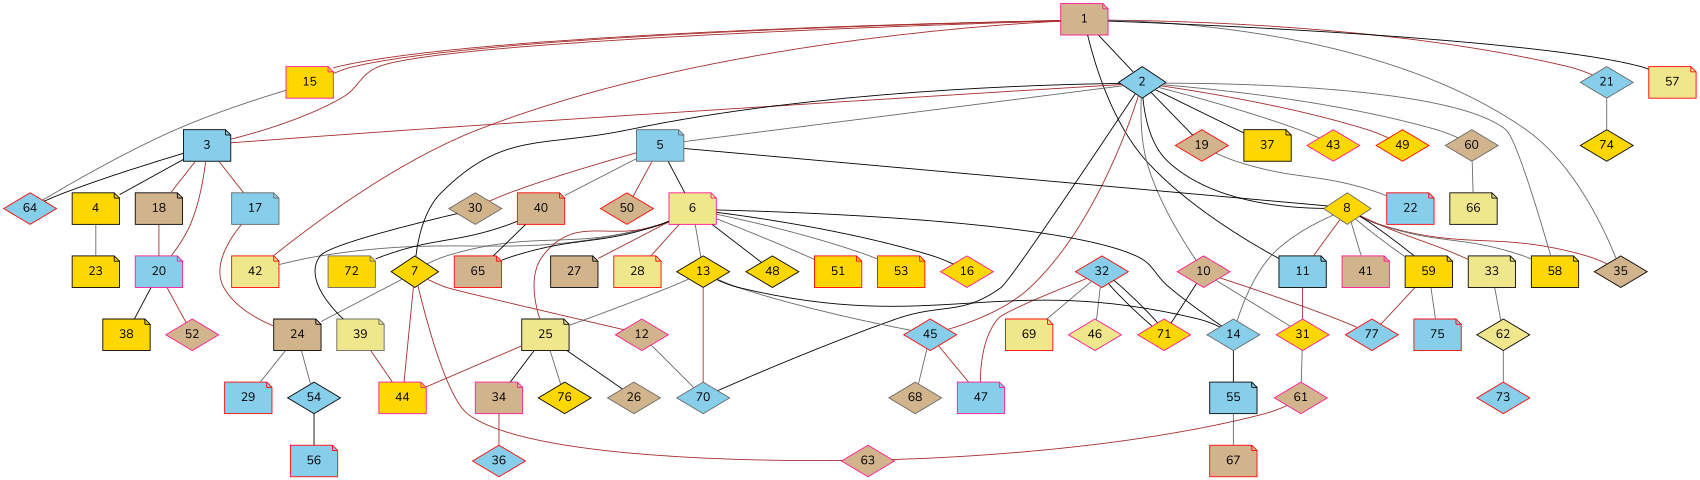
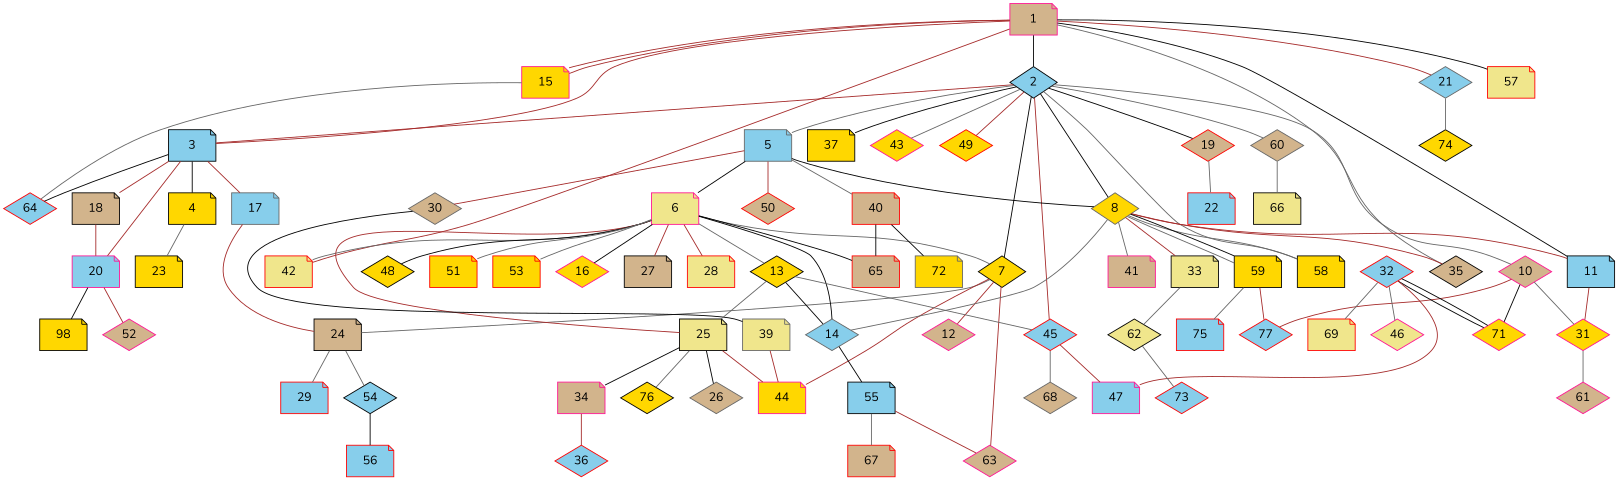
node "38": label "38" -> "98"
node "70": removed
edge "61" -- "63": now "55" -- "63"
